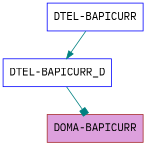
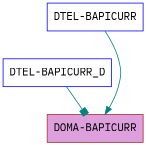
edge "DTEL-BAPICURR" -> "DTEL-BAPICURR_D": now "DTEL-BAPICURR" -> "DOMA-BAPICURR"
